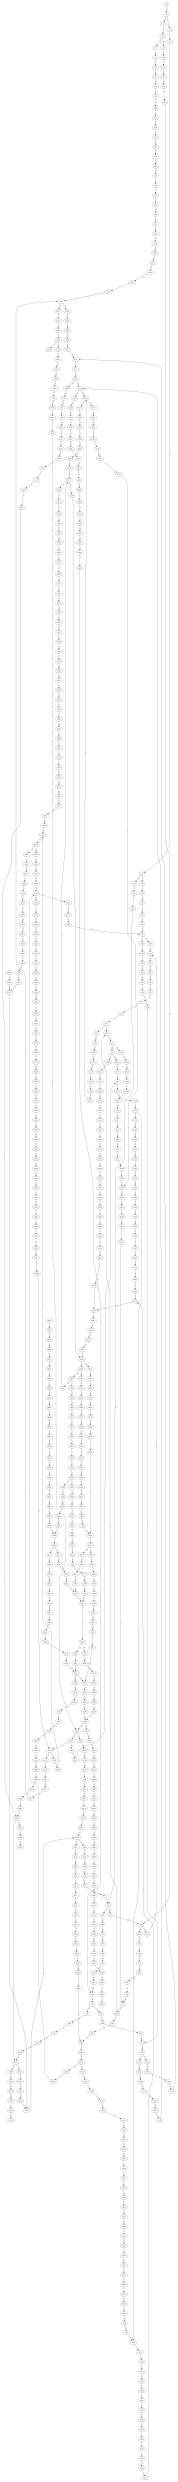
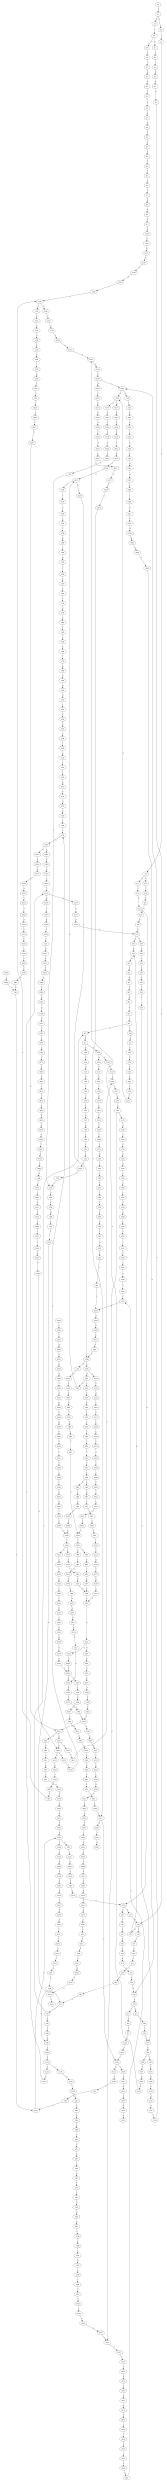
edge "S239" -> "S266": now "S253" -> "S266"
